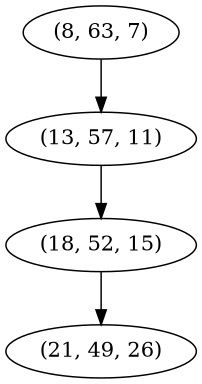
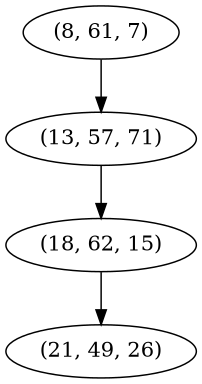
node "(8, 63, 7)": label "(8, 63, 7)" -> "(8, 61, 7)"
node "(13, 57, 11)": label "(13, 57, 11)" -> "(13, 57, 71)"
node "(18, 52, 15)": label "(18, 52, 15)" -> "(18, 62, 15)"
